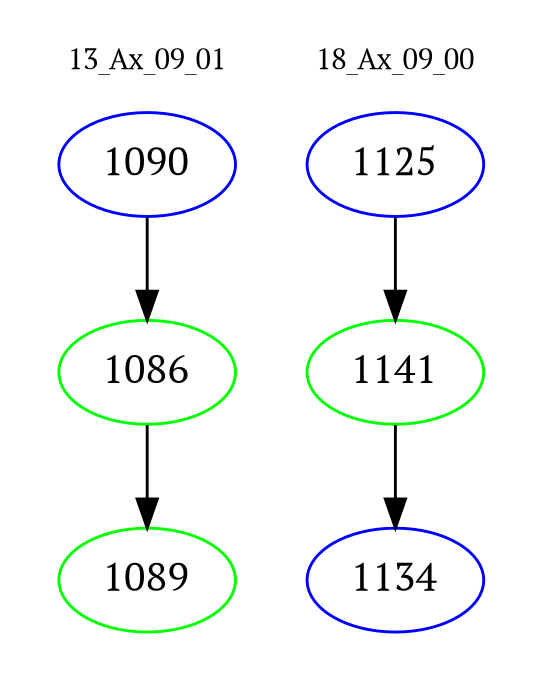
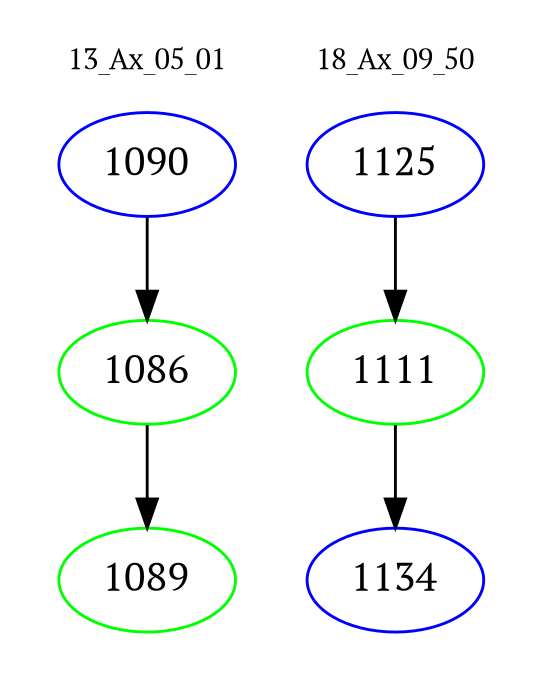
cluster "13_Ax_09_01": label "13_Ax_09_01" -> "13_Ax_05_01"
cluster "18_Ax_09_00": label "18_Ax_09_00" -> "18_Ax_09_50"
node "1141": label "1141" -> "1111"
